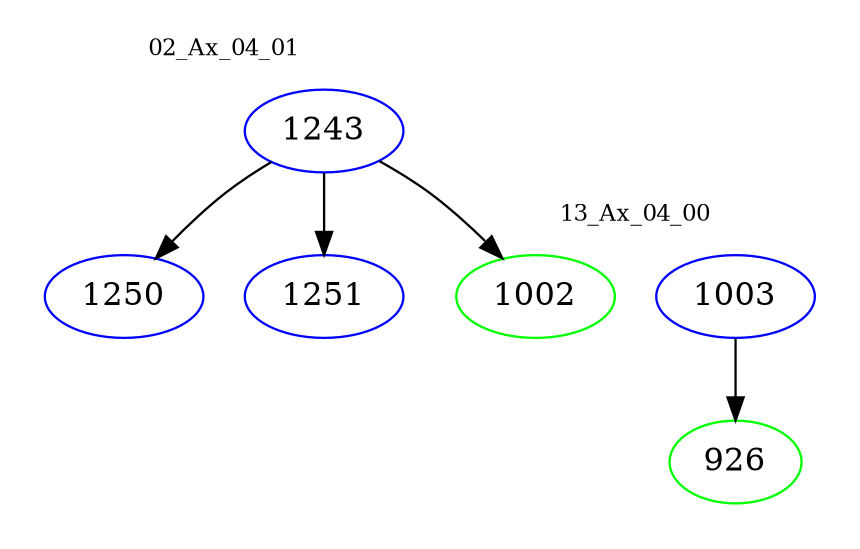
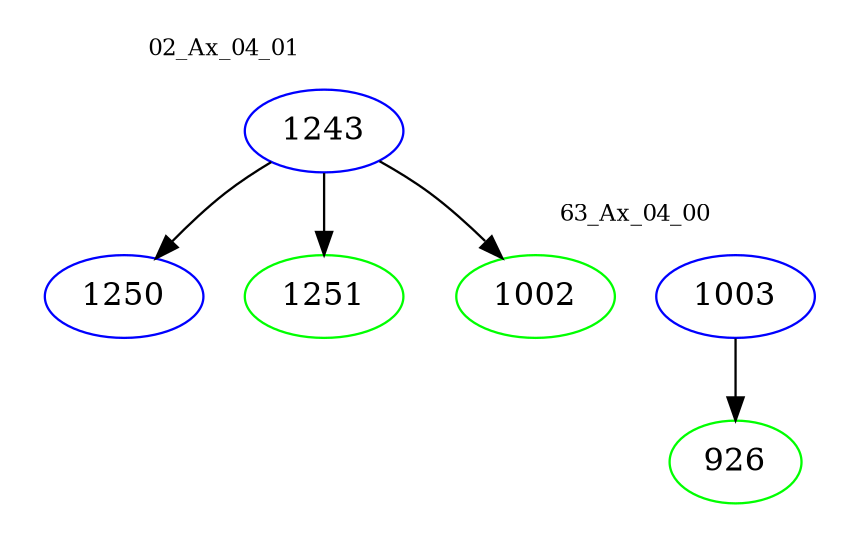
cluster "13_Ax_04_00": label "13_Ax_04_00" -> "63_Ax_04_00"
node "1251": color blue -> green
